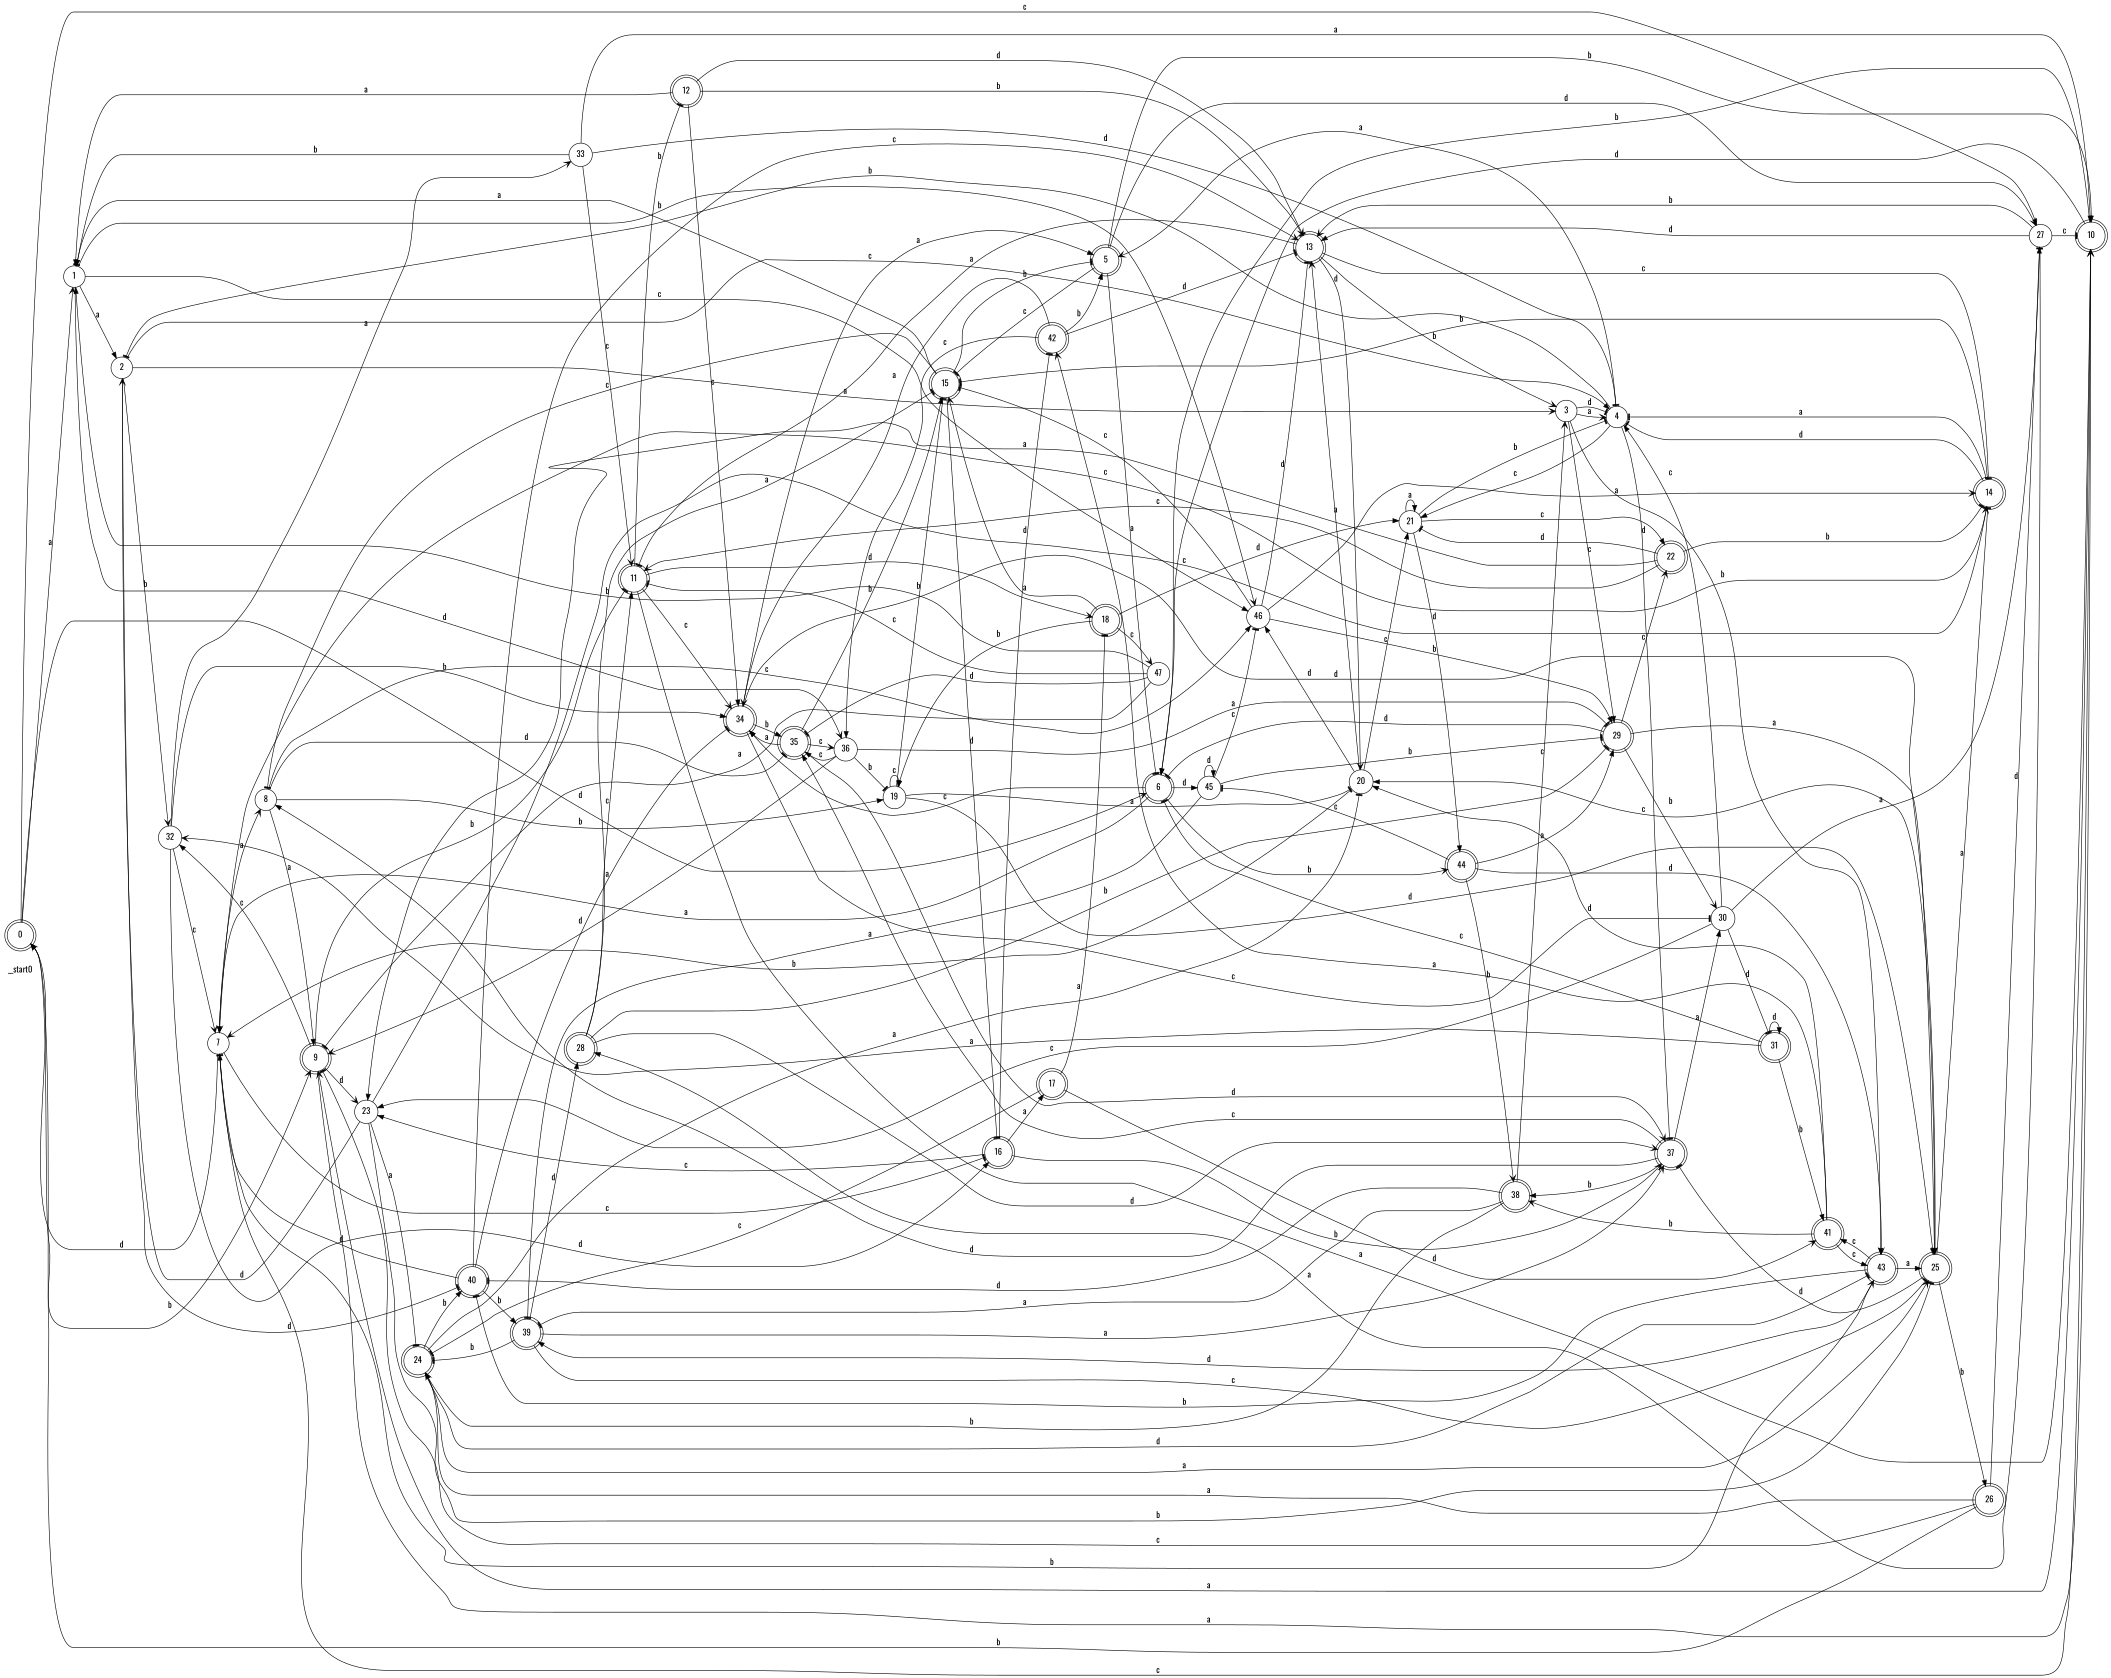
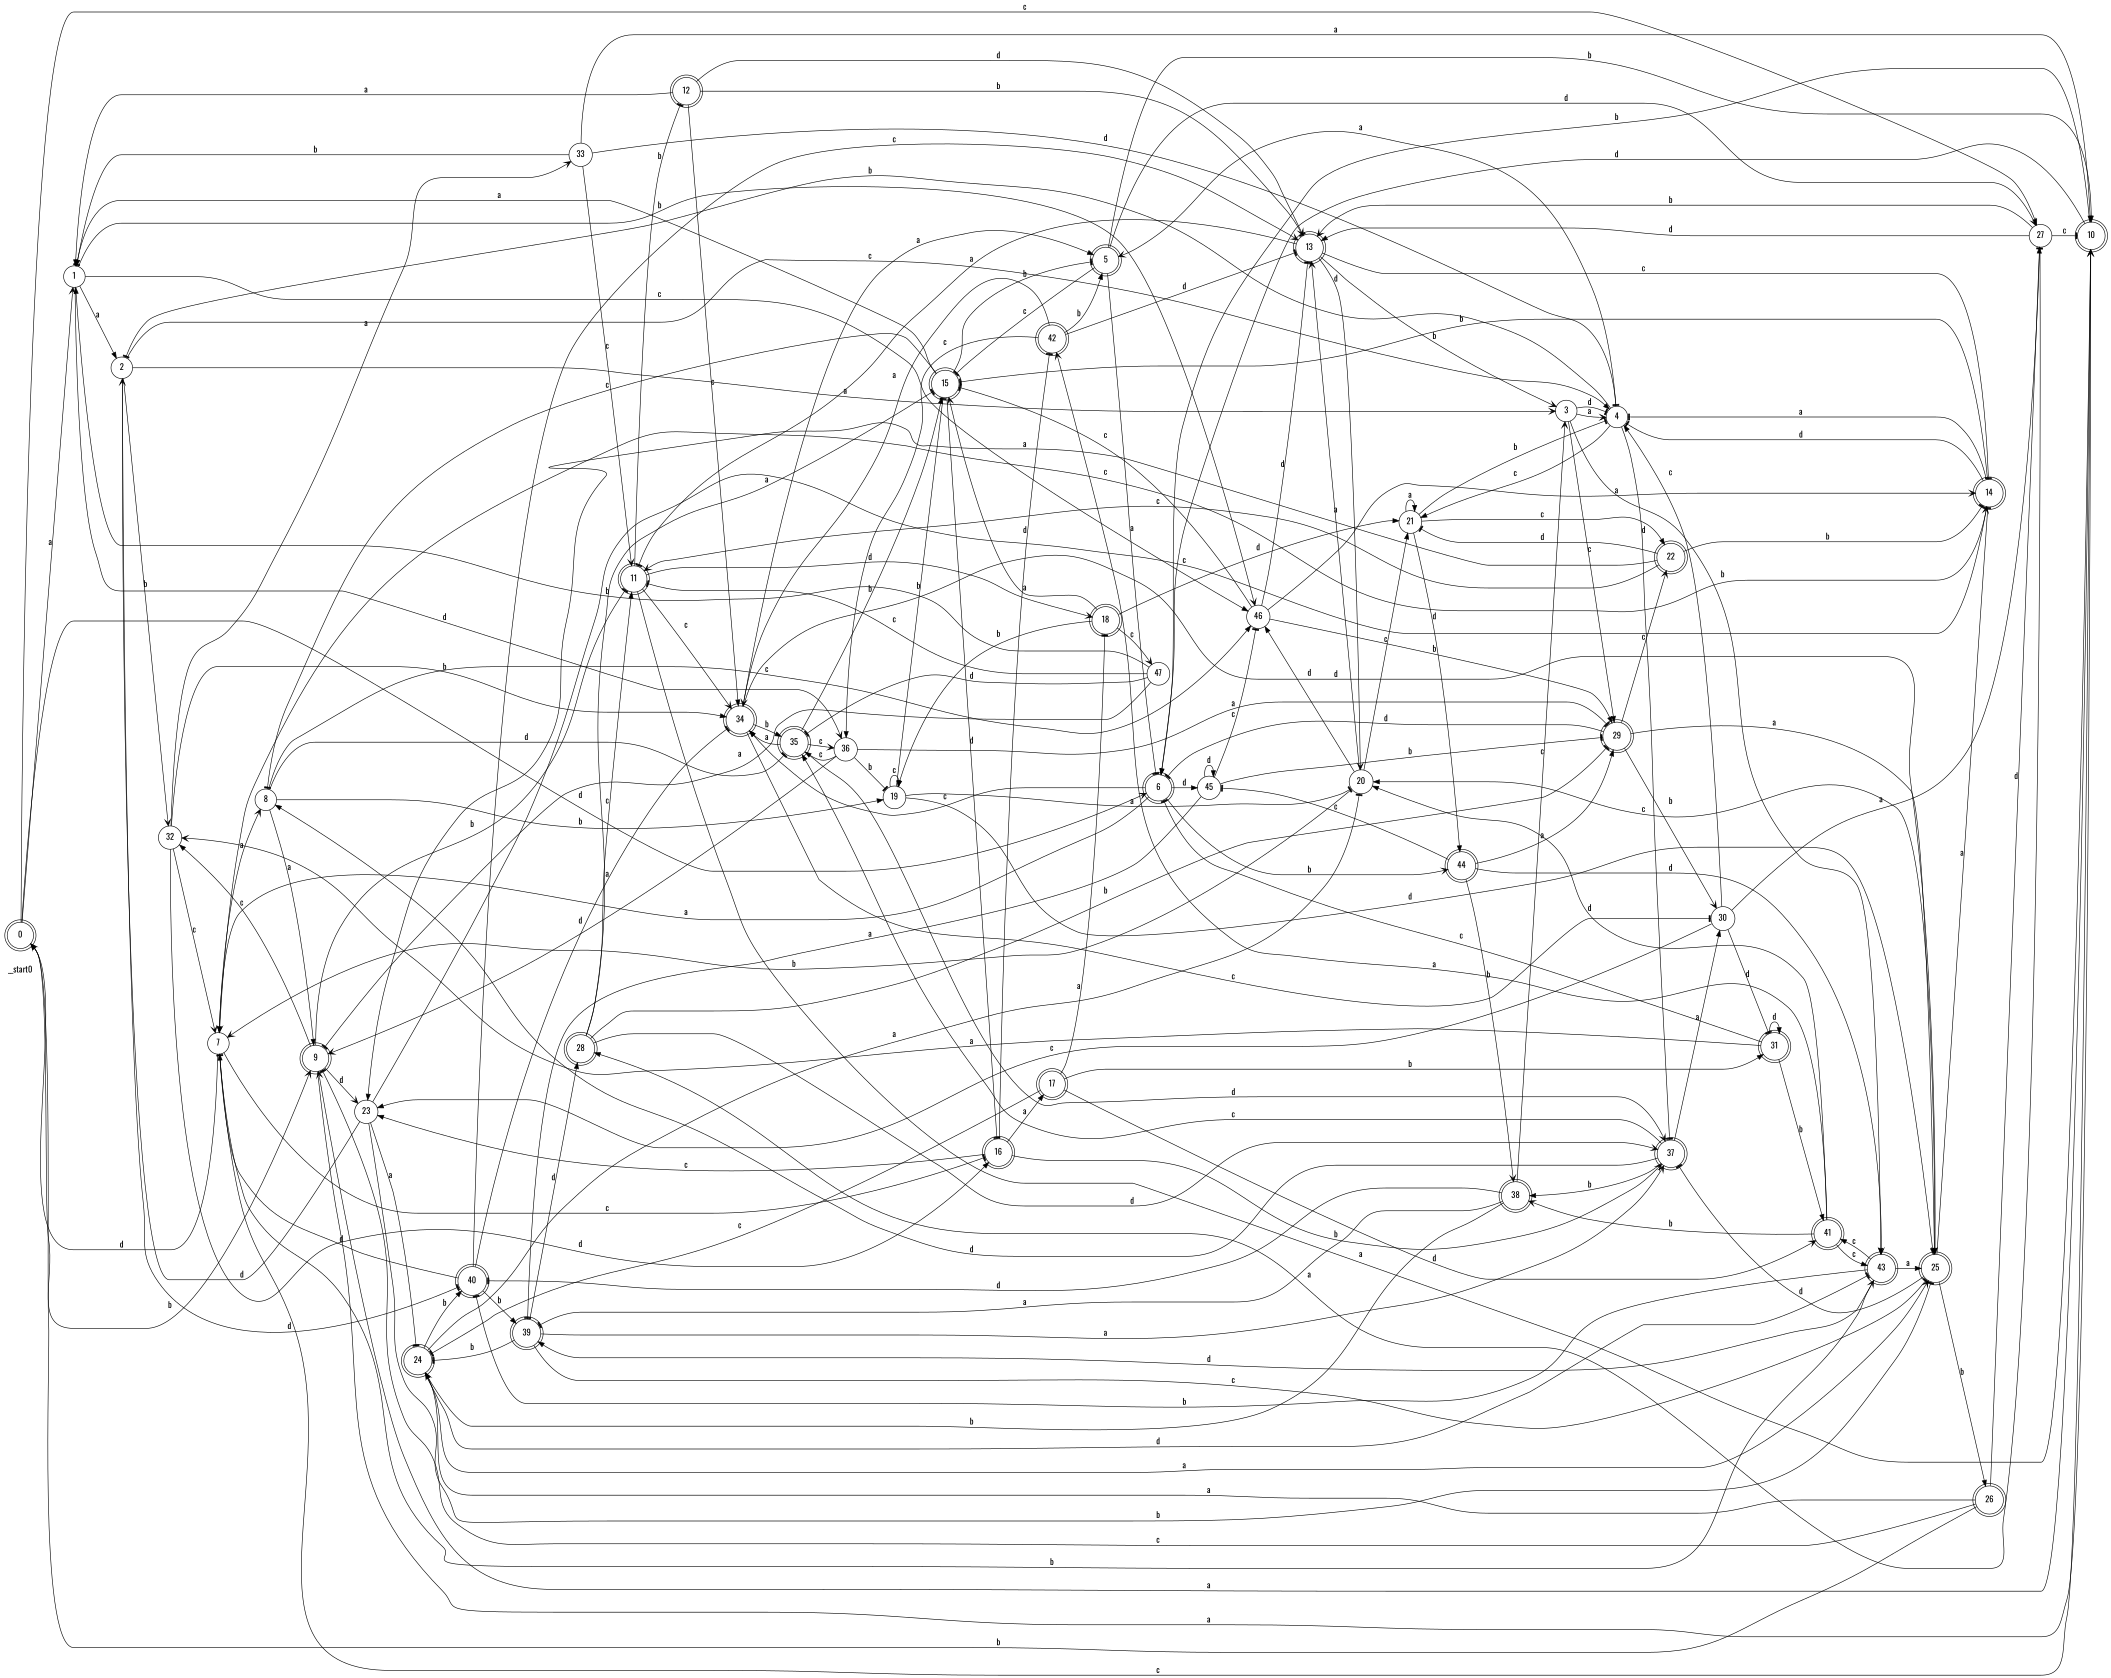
edge "17" -> "31": added, label "b"
